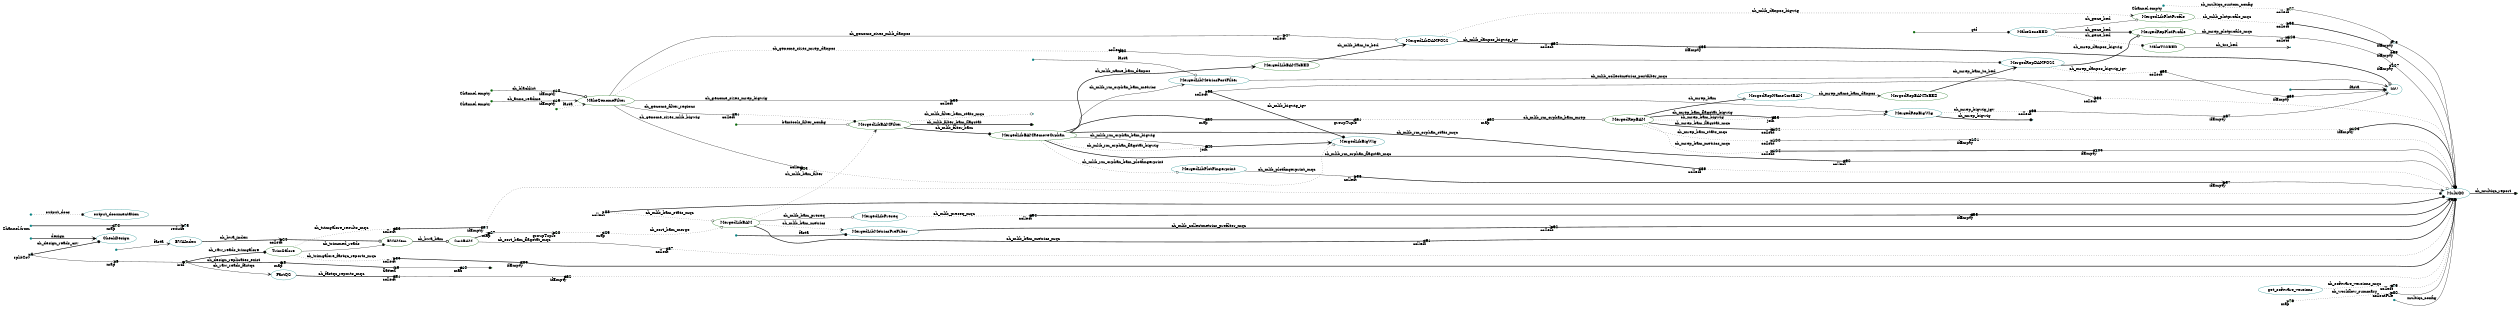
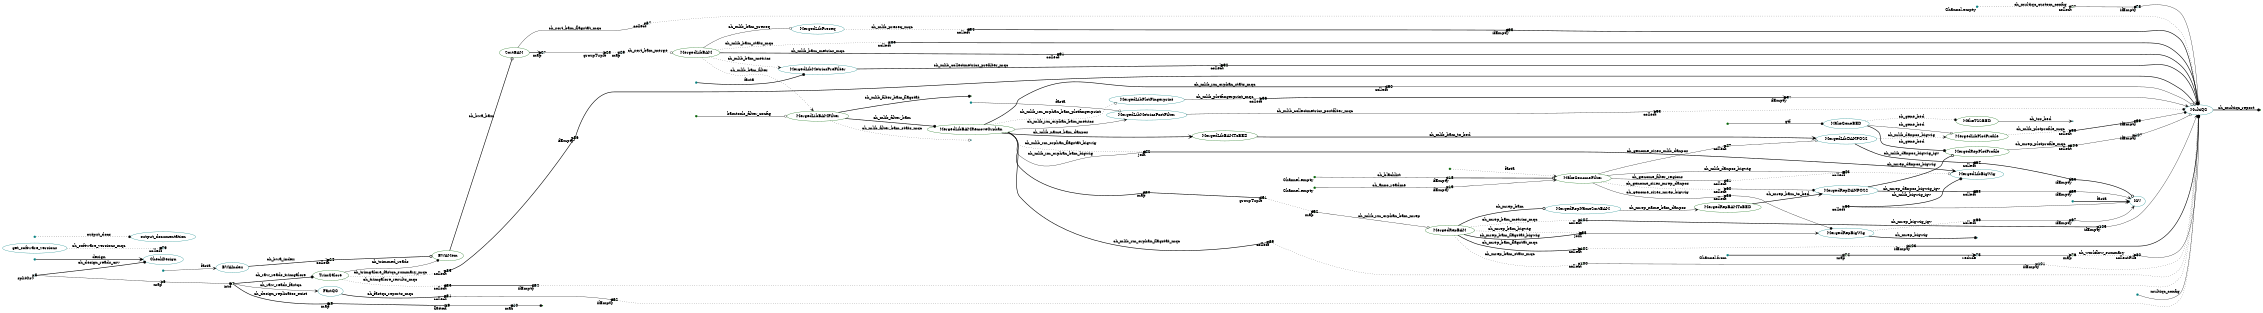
edge "MergedRepDANPOS2" -> "p68 collect": style dotted -> bold
edge "MakeGenomeFilter" -> "p43 collect": label "ch_genome_sizes_mlib_bigwig" -> "ch_mlib_danpos_bigwig"
edge "p31 collect" -> "MergedLibBAMFilter": now "p31 collect" -> "p43 collect"
edge "p88 collect" -> "MergedLibBAM": reversed
edge "p75 reduce" -> "p76 map": added
edge "TrimGalore" -> "p85 collect": label "ch_trimgalore_fastqc_reports_mqc" -> "ch_trimgalore_fastqc_summary_mqc"
edge "p79 collect" -> "MultiQC": removed
